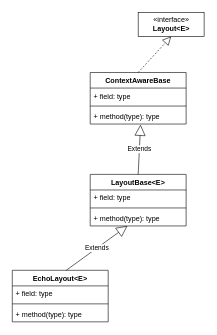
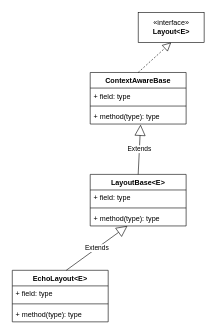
node "«interface» Layout<E>": size 66x24 -> 66x30
